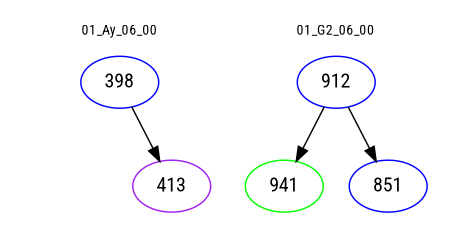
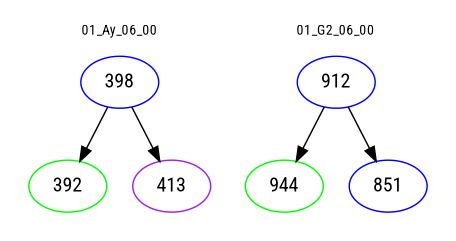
node "392": added
node "941": label "941" -> "944"
